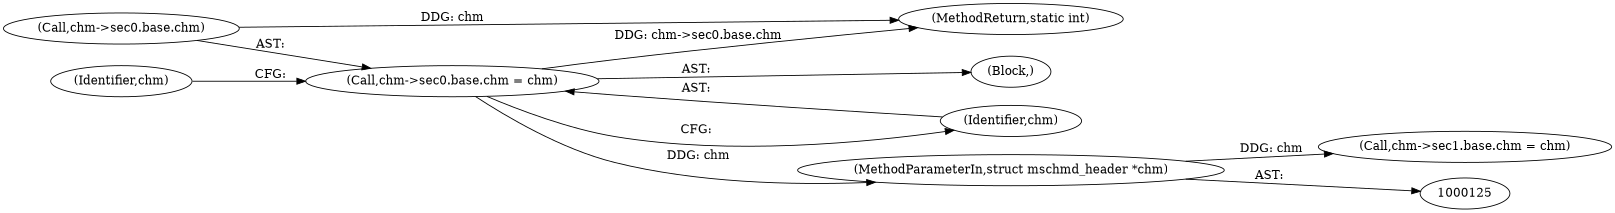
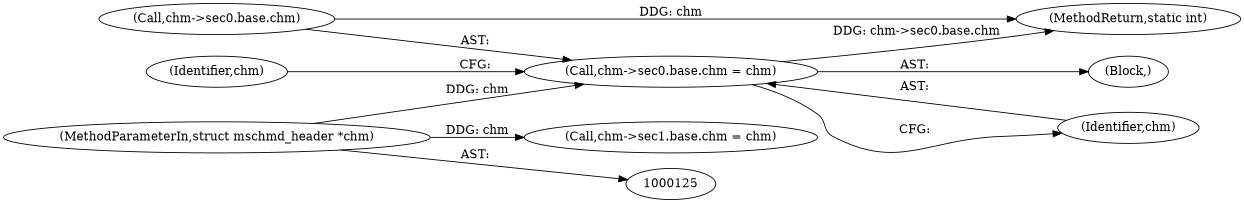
edge "(Call,chm->sec0.base.chm = chm)" -> "(MethodParameterIn,struct mschmd_header *chm)": reversed
